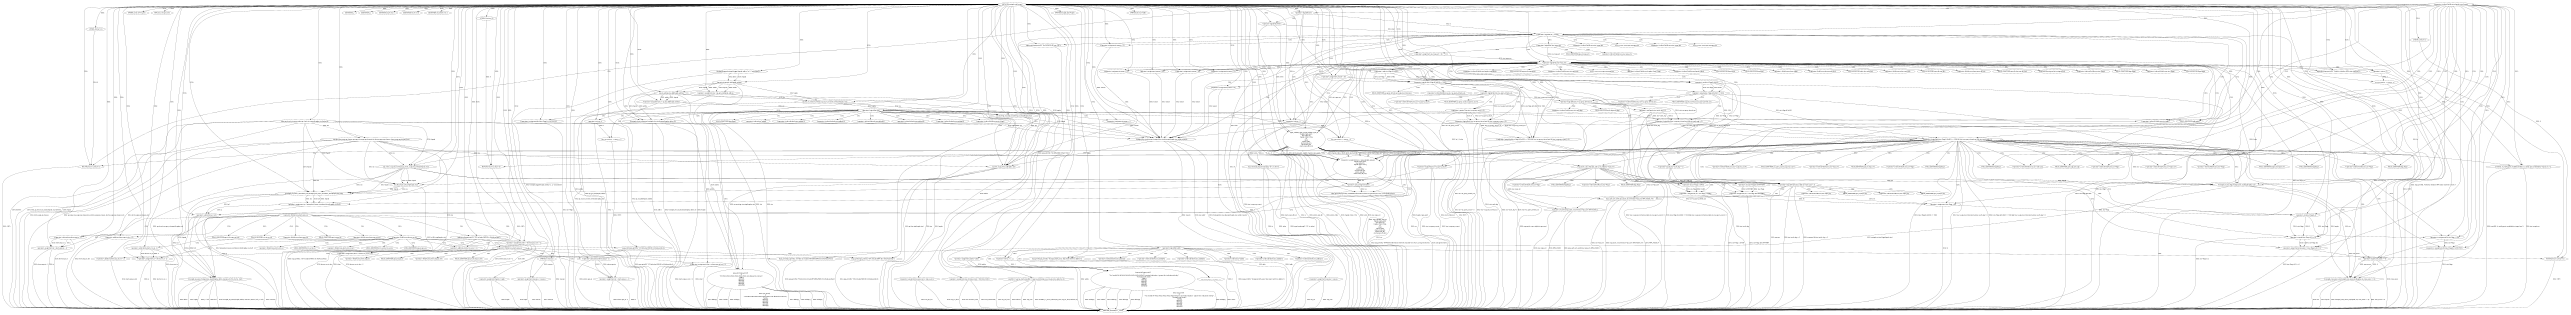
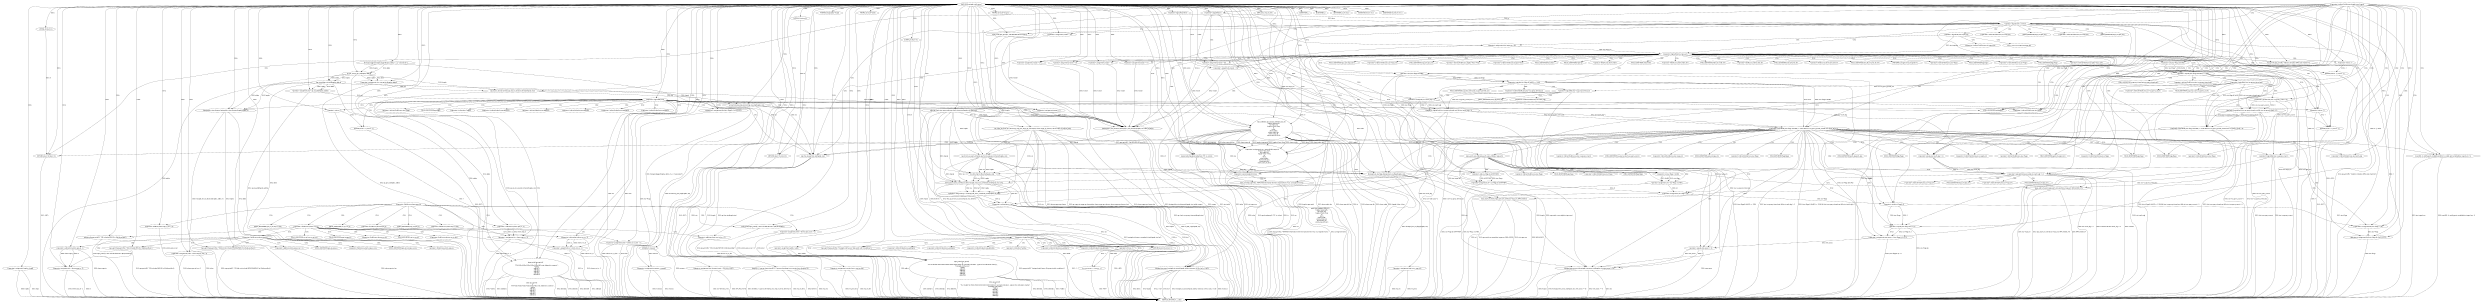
edge "(<operator>.logicalNot,!ie)" -> "(<operator>.logicalNot,!ielen)": now "(<operator>.logicalNot,!ie)" -> "(<operator>.assignment,reason = 20)"
edge "(METHOD,hostapd_notif_assoc)" -> "(<operator>.and,sta->flags & 0xFFFFFBFF)": added, label "DDG:"
node "(FIELD_IDENTIFIER,mdie,mdie)": added
edge "(<operator>.indirectFieldAccess,hapda->conf->wpa)" -> "(hostapd_set_sta_flags,hostapd_set_sta_flags(hapda, sta))": now "(<operator>.indirectFieldAccess,hapda->conf->wpa)" -> "(<operator>.logicalNot,!sta->sa_query_count)"
edge "(<operator>.subtraction,elems.wps_ie - 2)" -> "(METHOD_RETURN,int __cdecl)": removed, label "DDG: elems.wps_ie"
